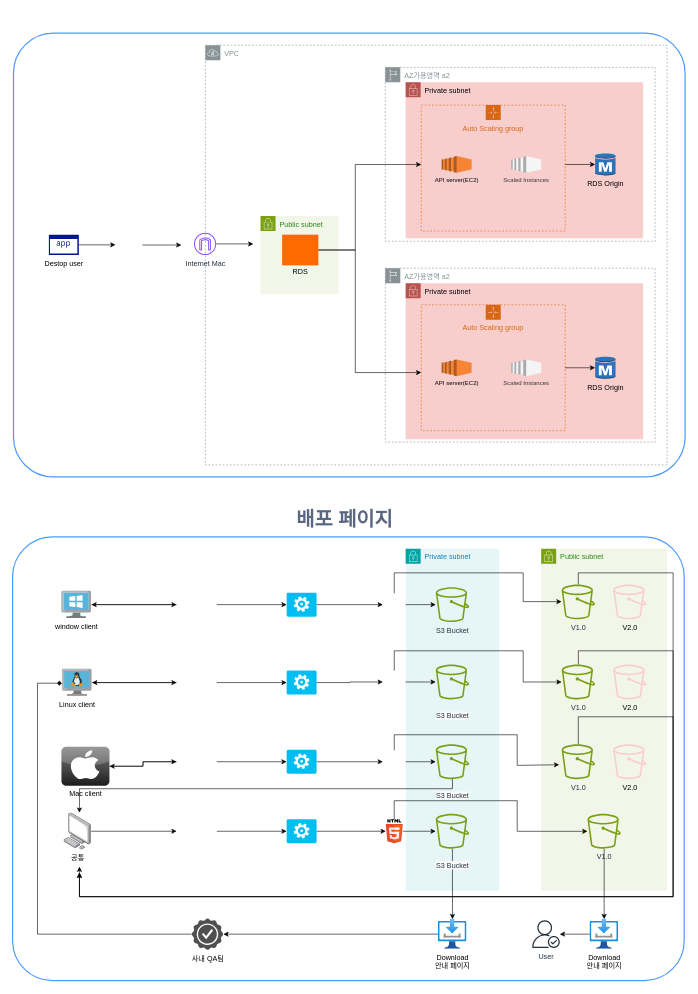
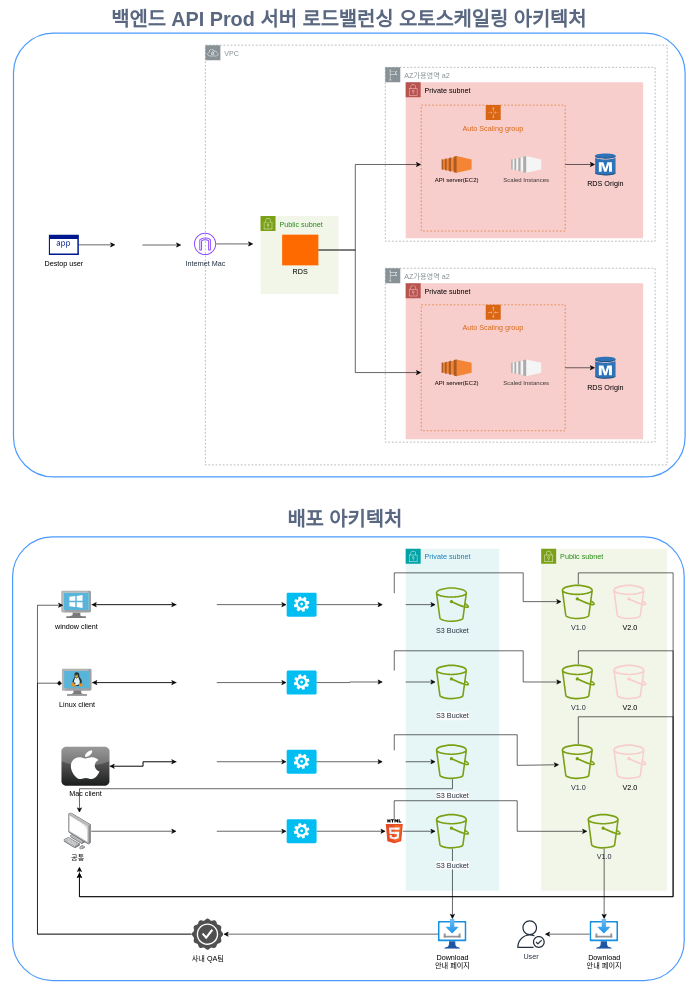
node "백엔드 API Prod 서버 로드밸런싱 오토스케일링 아키텍처": added
node "배포 페이지": label "배포 페이지" -> "배포 아키텍처"
edge "사내 QA팀" -> "window client": added
node "User": moved (546, 934) -> (531, 934)
